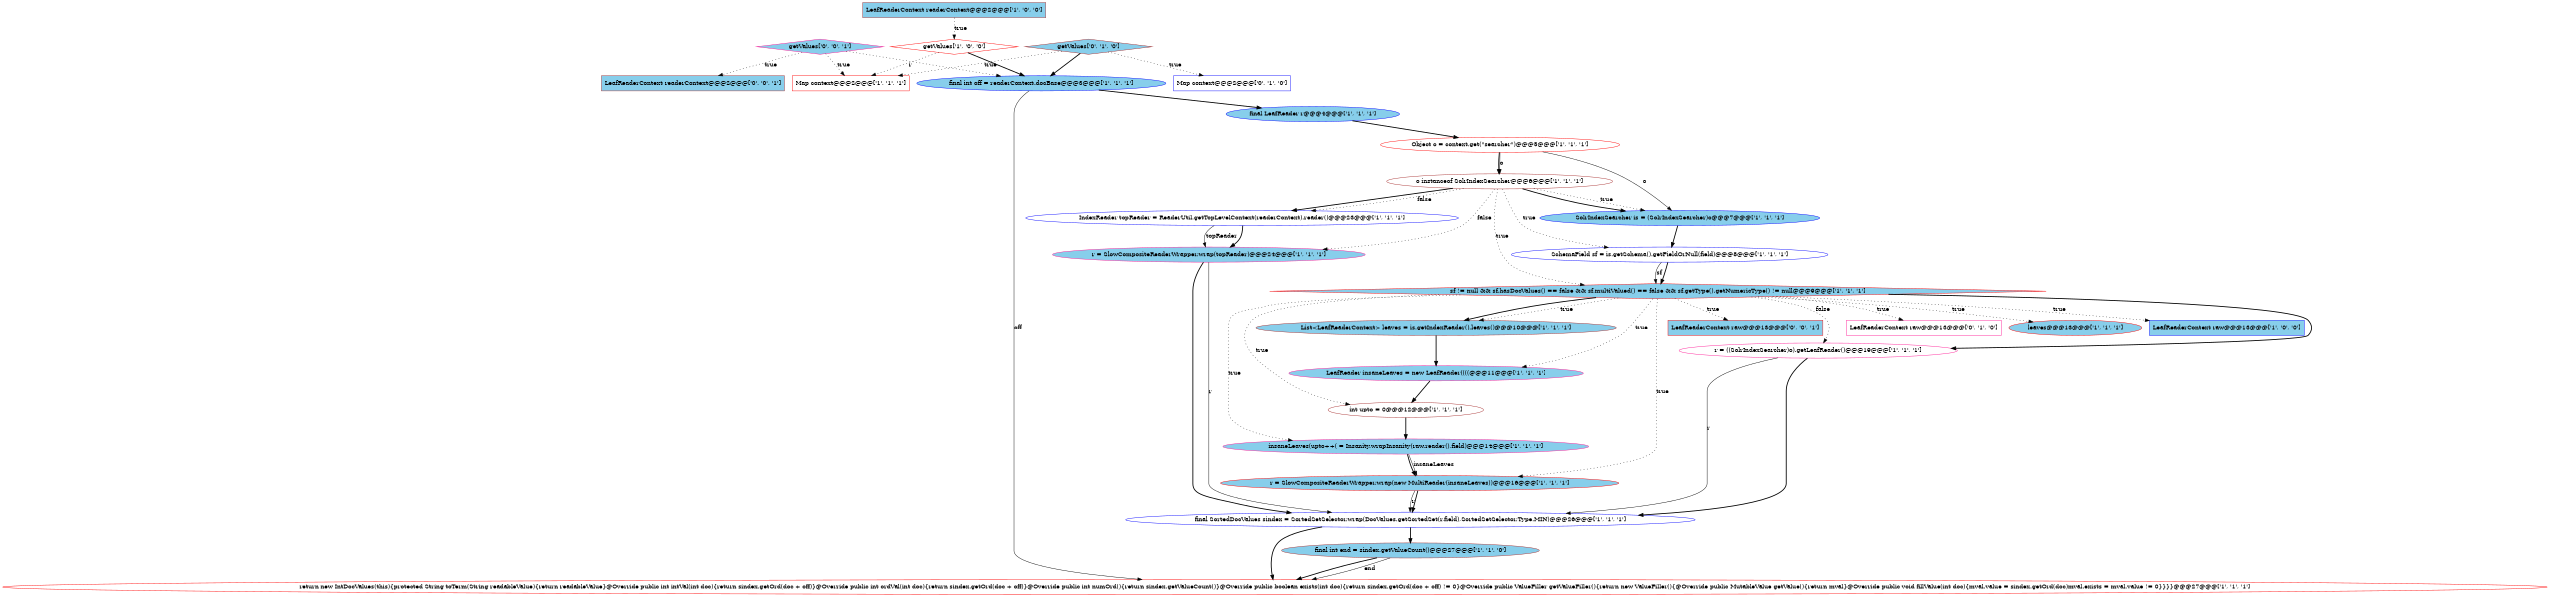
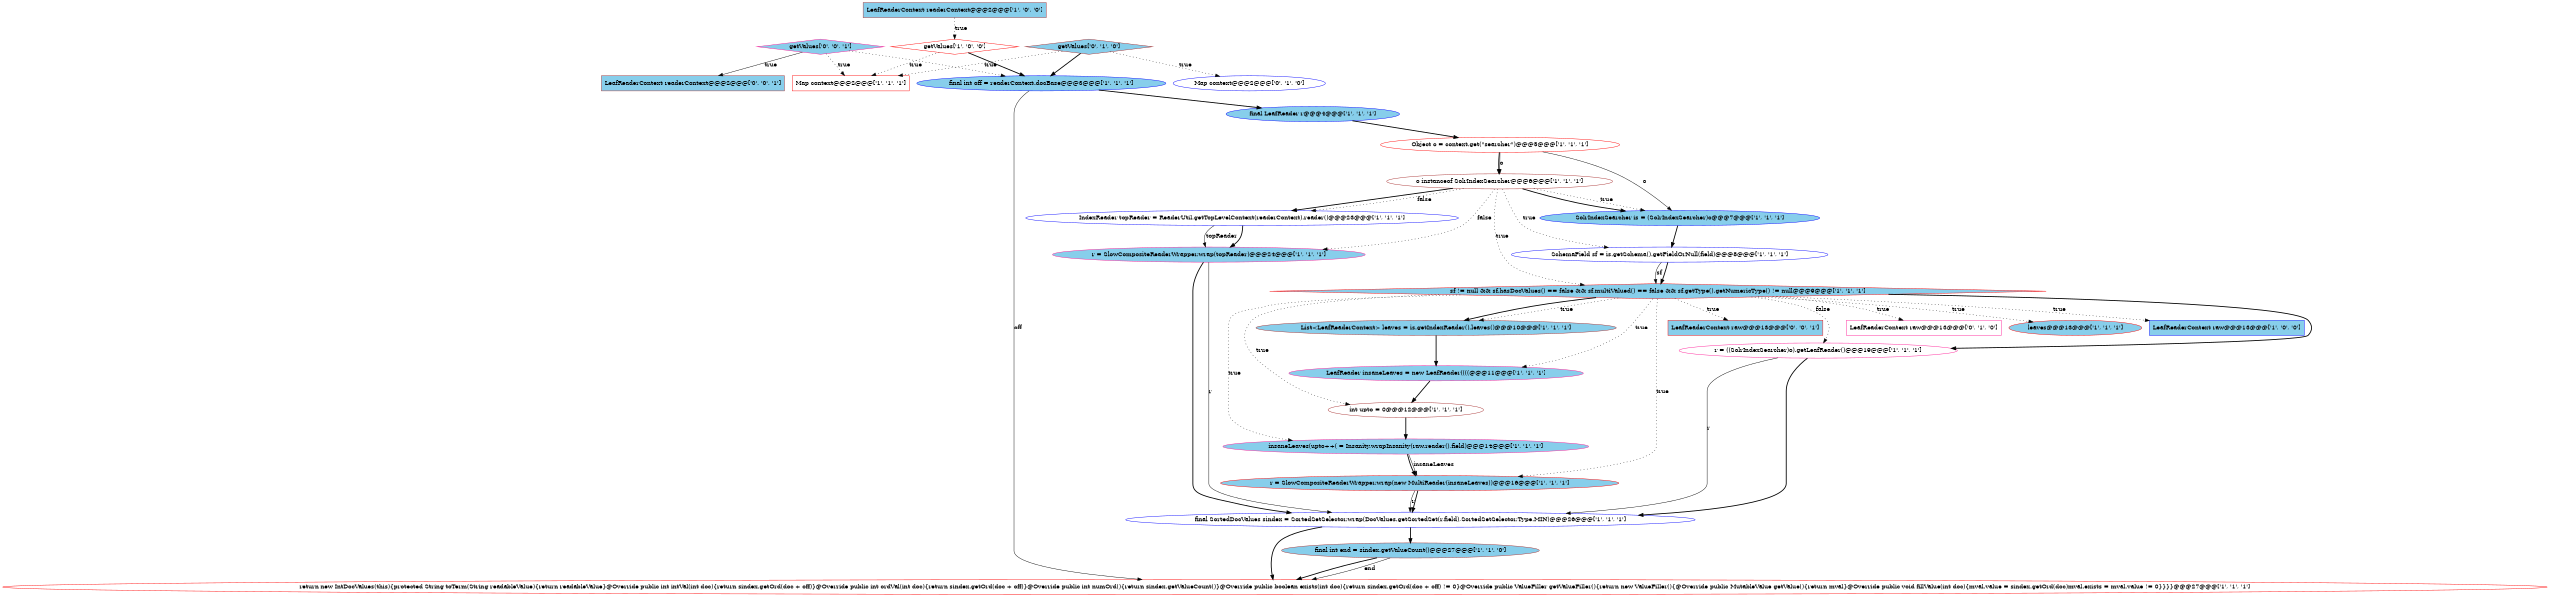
edge "getValues['0', '0', '1']" -> "LeafReaderContext readerContext@@@2@@@['0', '0', '1']": style dotted -> solid
edge "getValues['1', '0', '0']" -> "Map context@@@2@@@['1', '1', '1']": label "r" -> "true"
node "Map context@@@2@@@['0', '1', '0']": shape box -> ellipse
